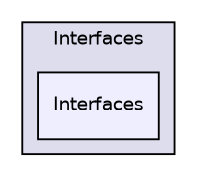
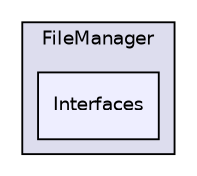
cluster "Interfaces": label "Interfaces" -> "FileManager"
